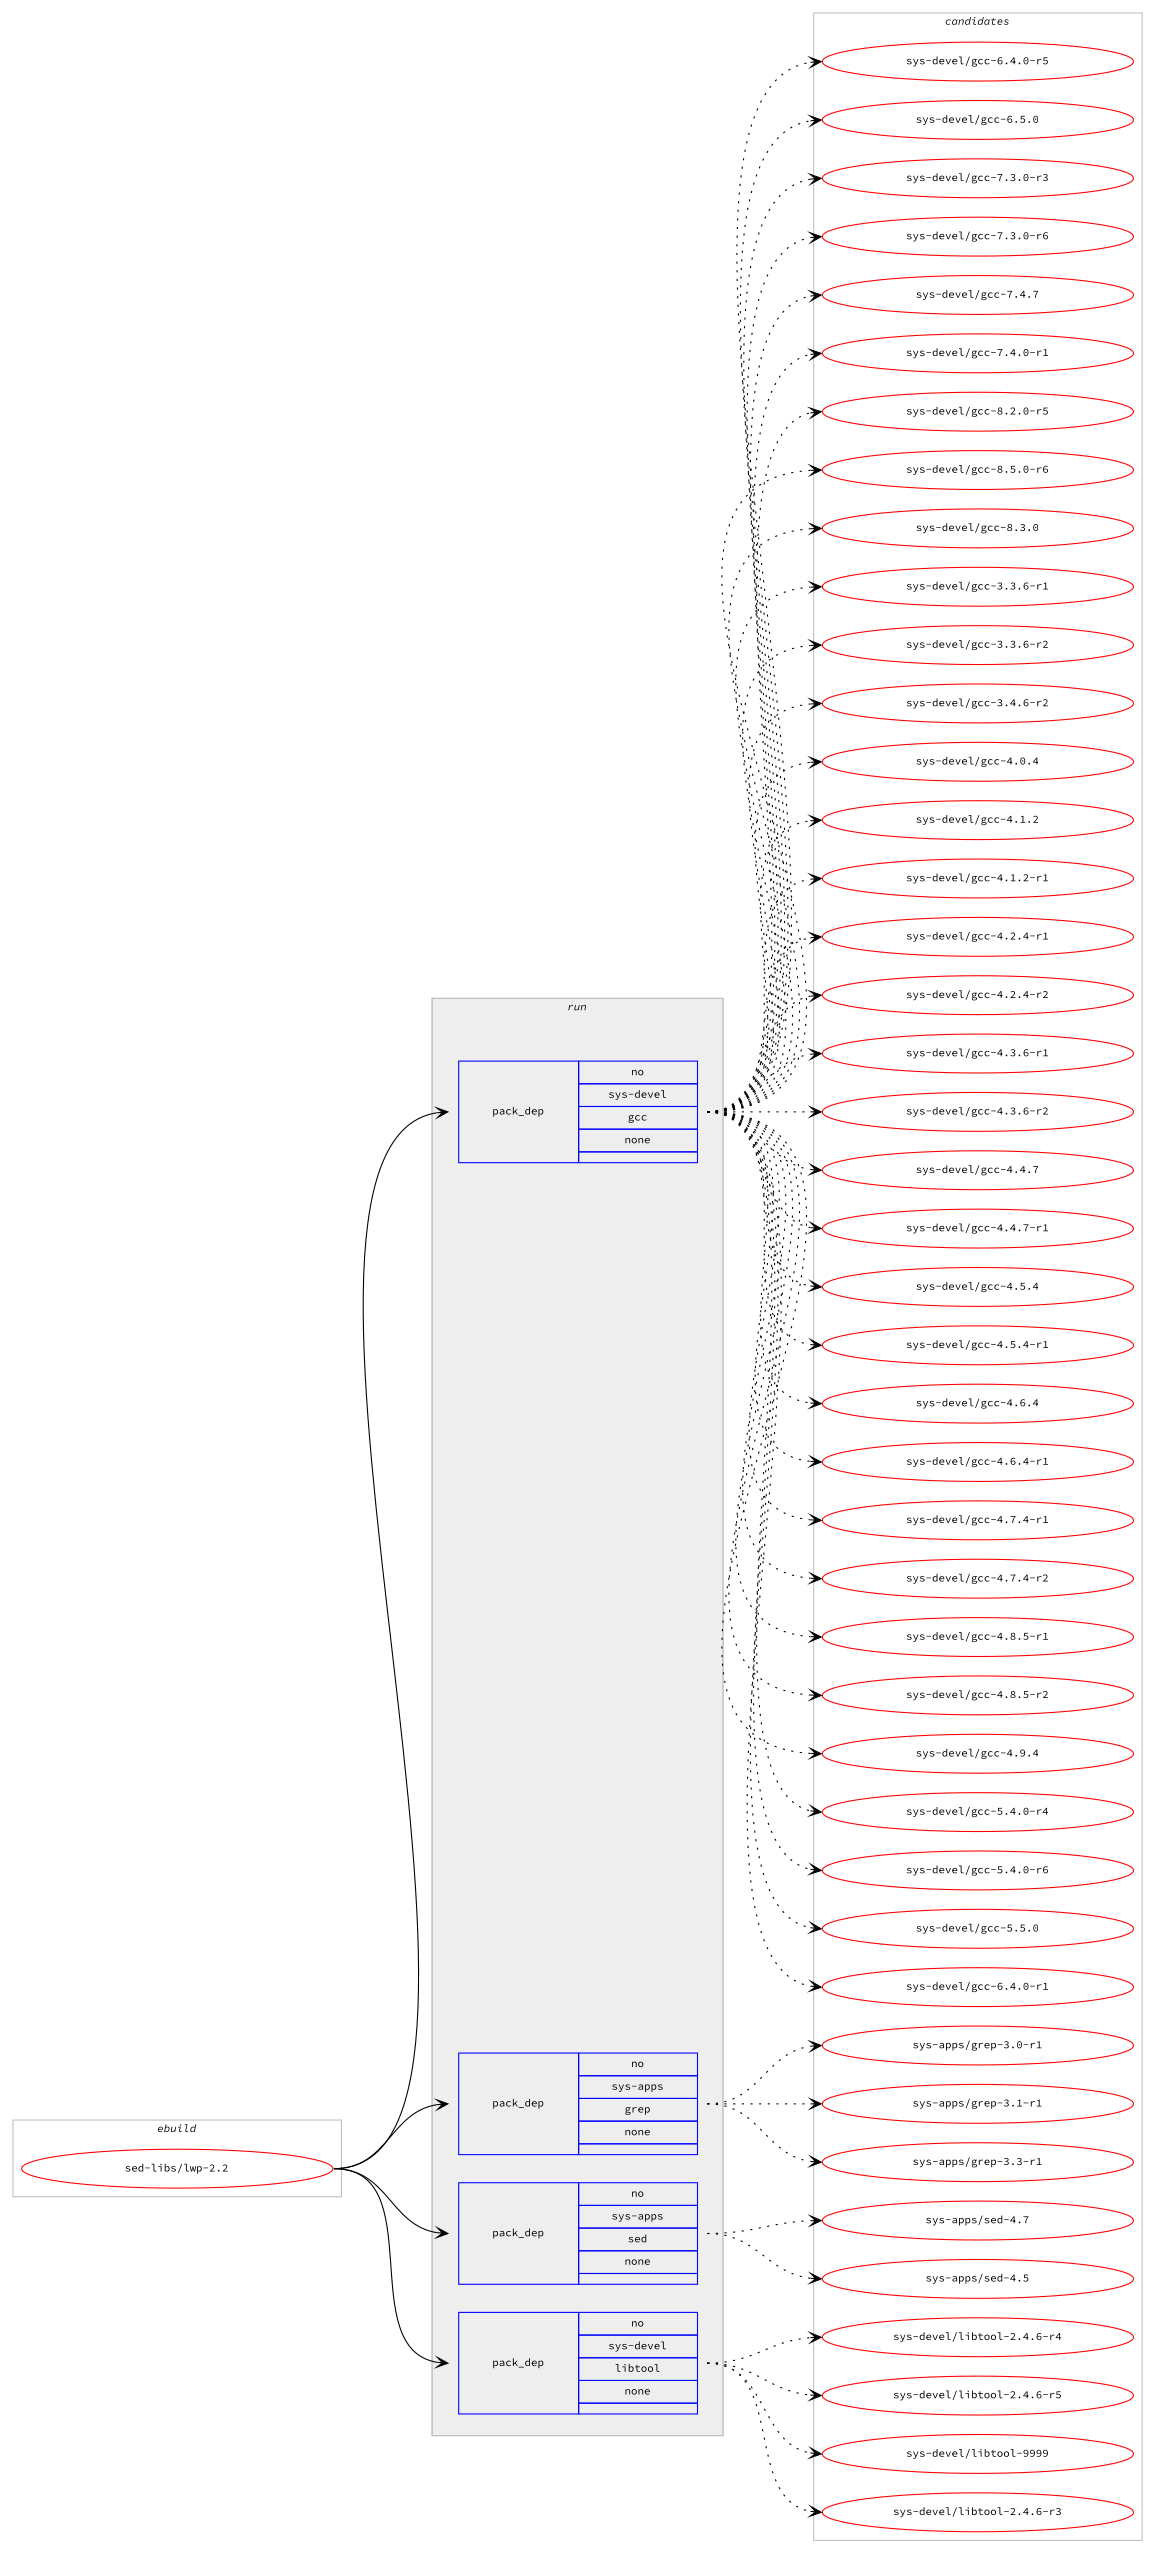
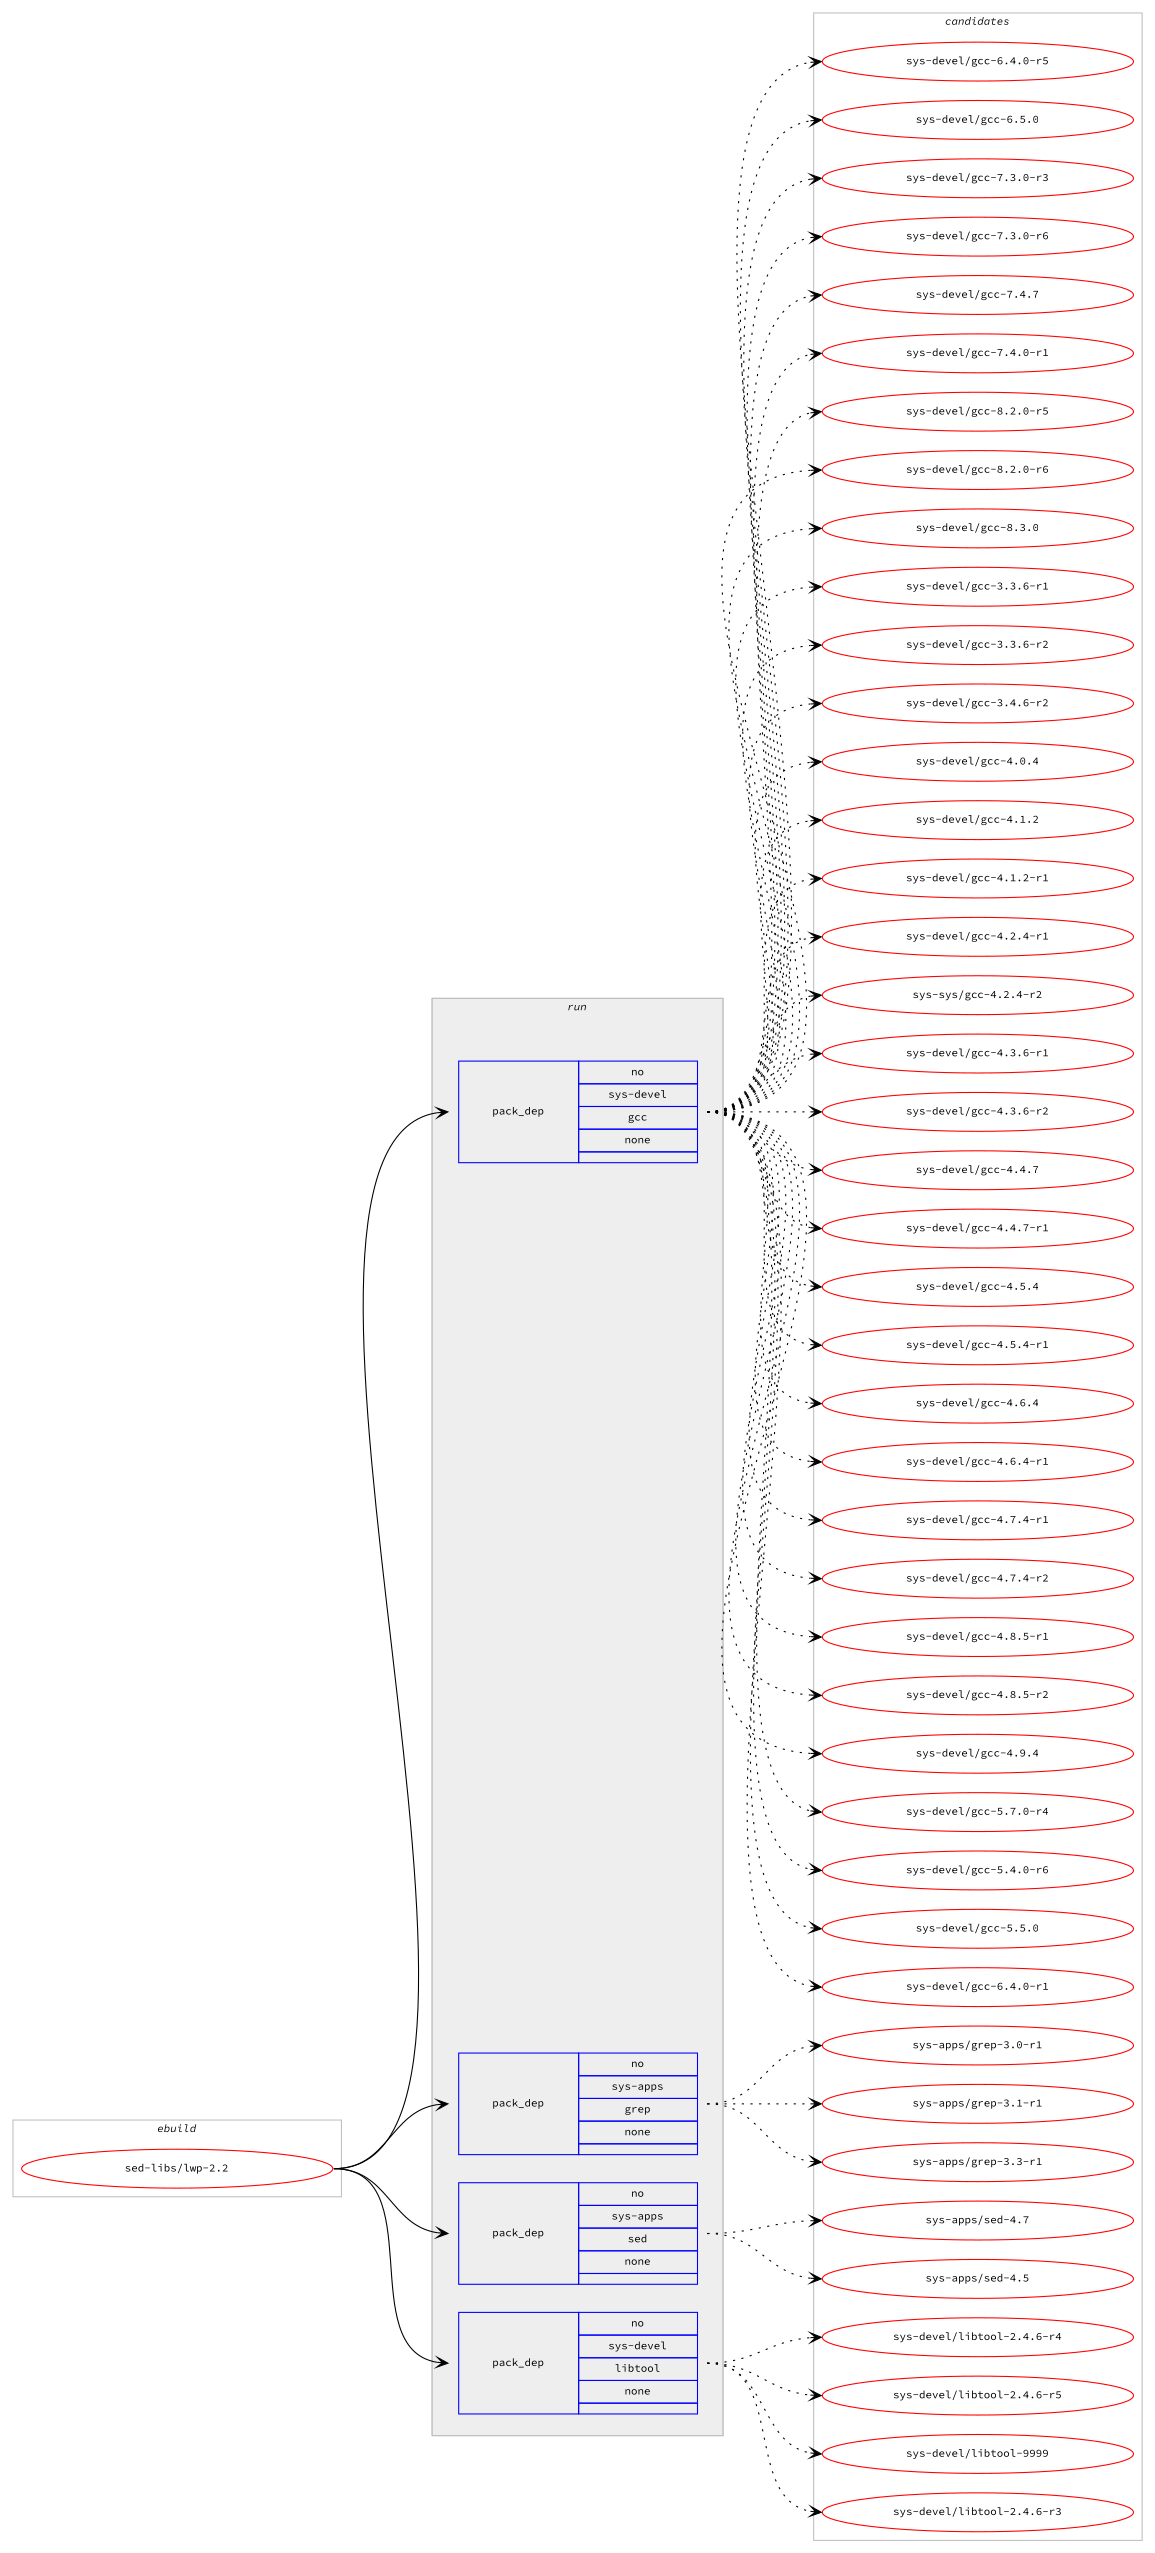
node "sys-devel/gcc-8.5.0-r6": label "sys-devel/gcc-8.5.0-r6" -> "sys-devel/gcc-8.2.0-r6"
node "sys-devel/gcc-4.2.4-r2": label "sys-devel/gcc-4.2.4-r2" -> "sys-sys/gcc-4.2.4-r2"
node "sys-devel/gcc-5.4.0-r4": label "sys-devel/gcc-5.4.0-r4" -> "sys-devel/gcc-5.7.0-r4"
